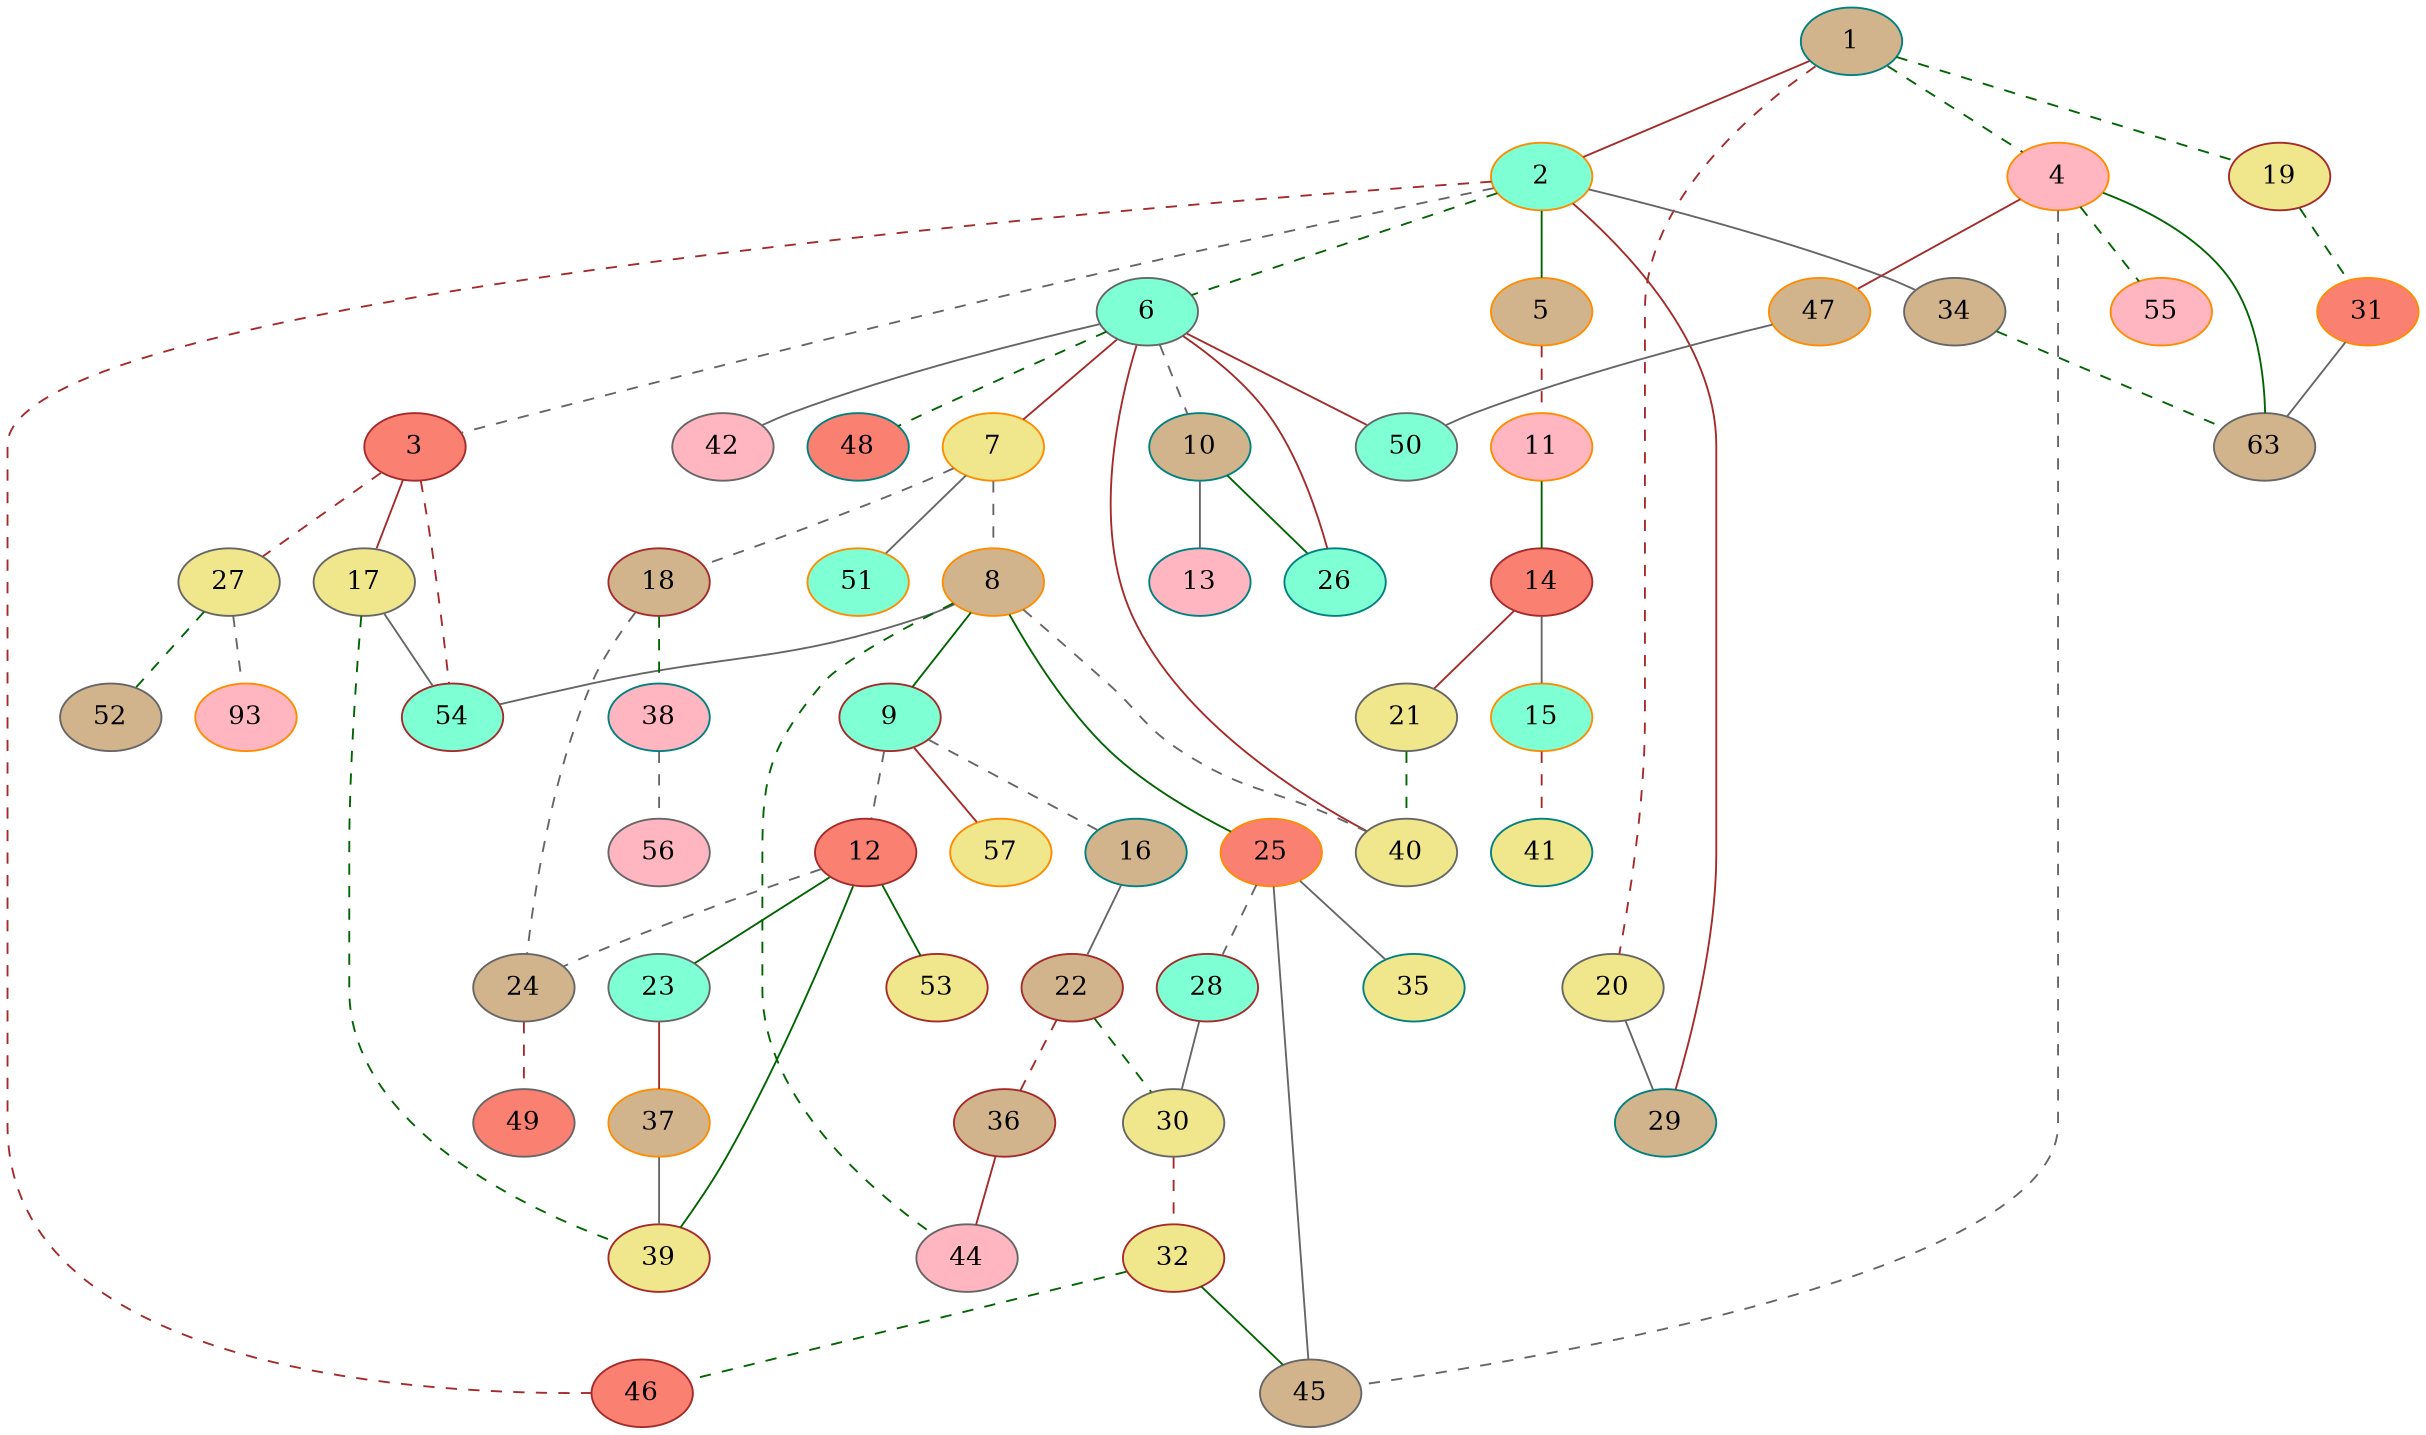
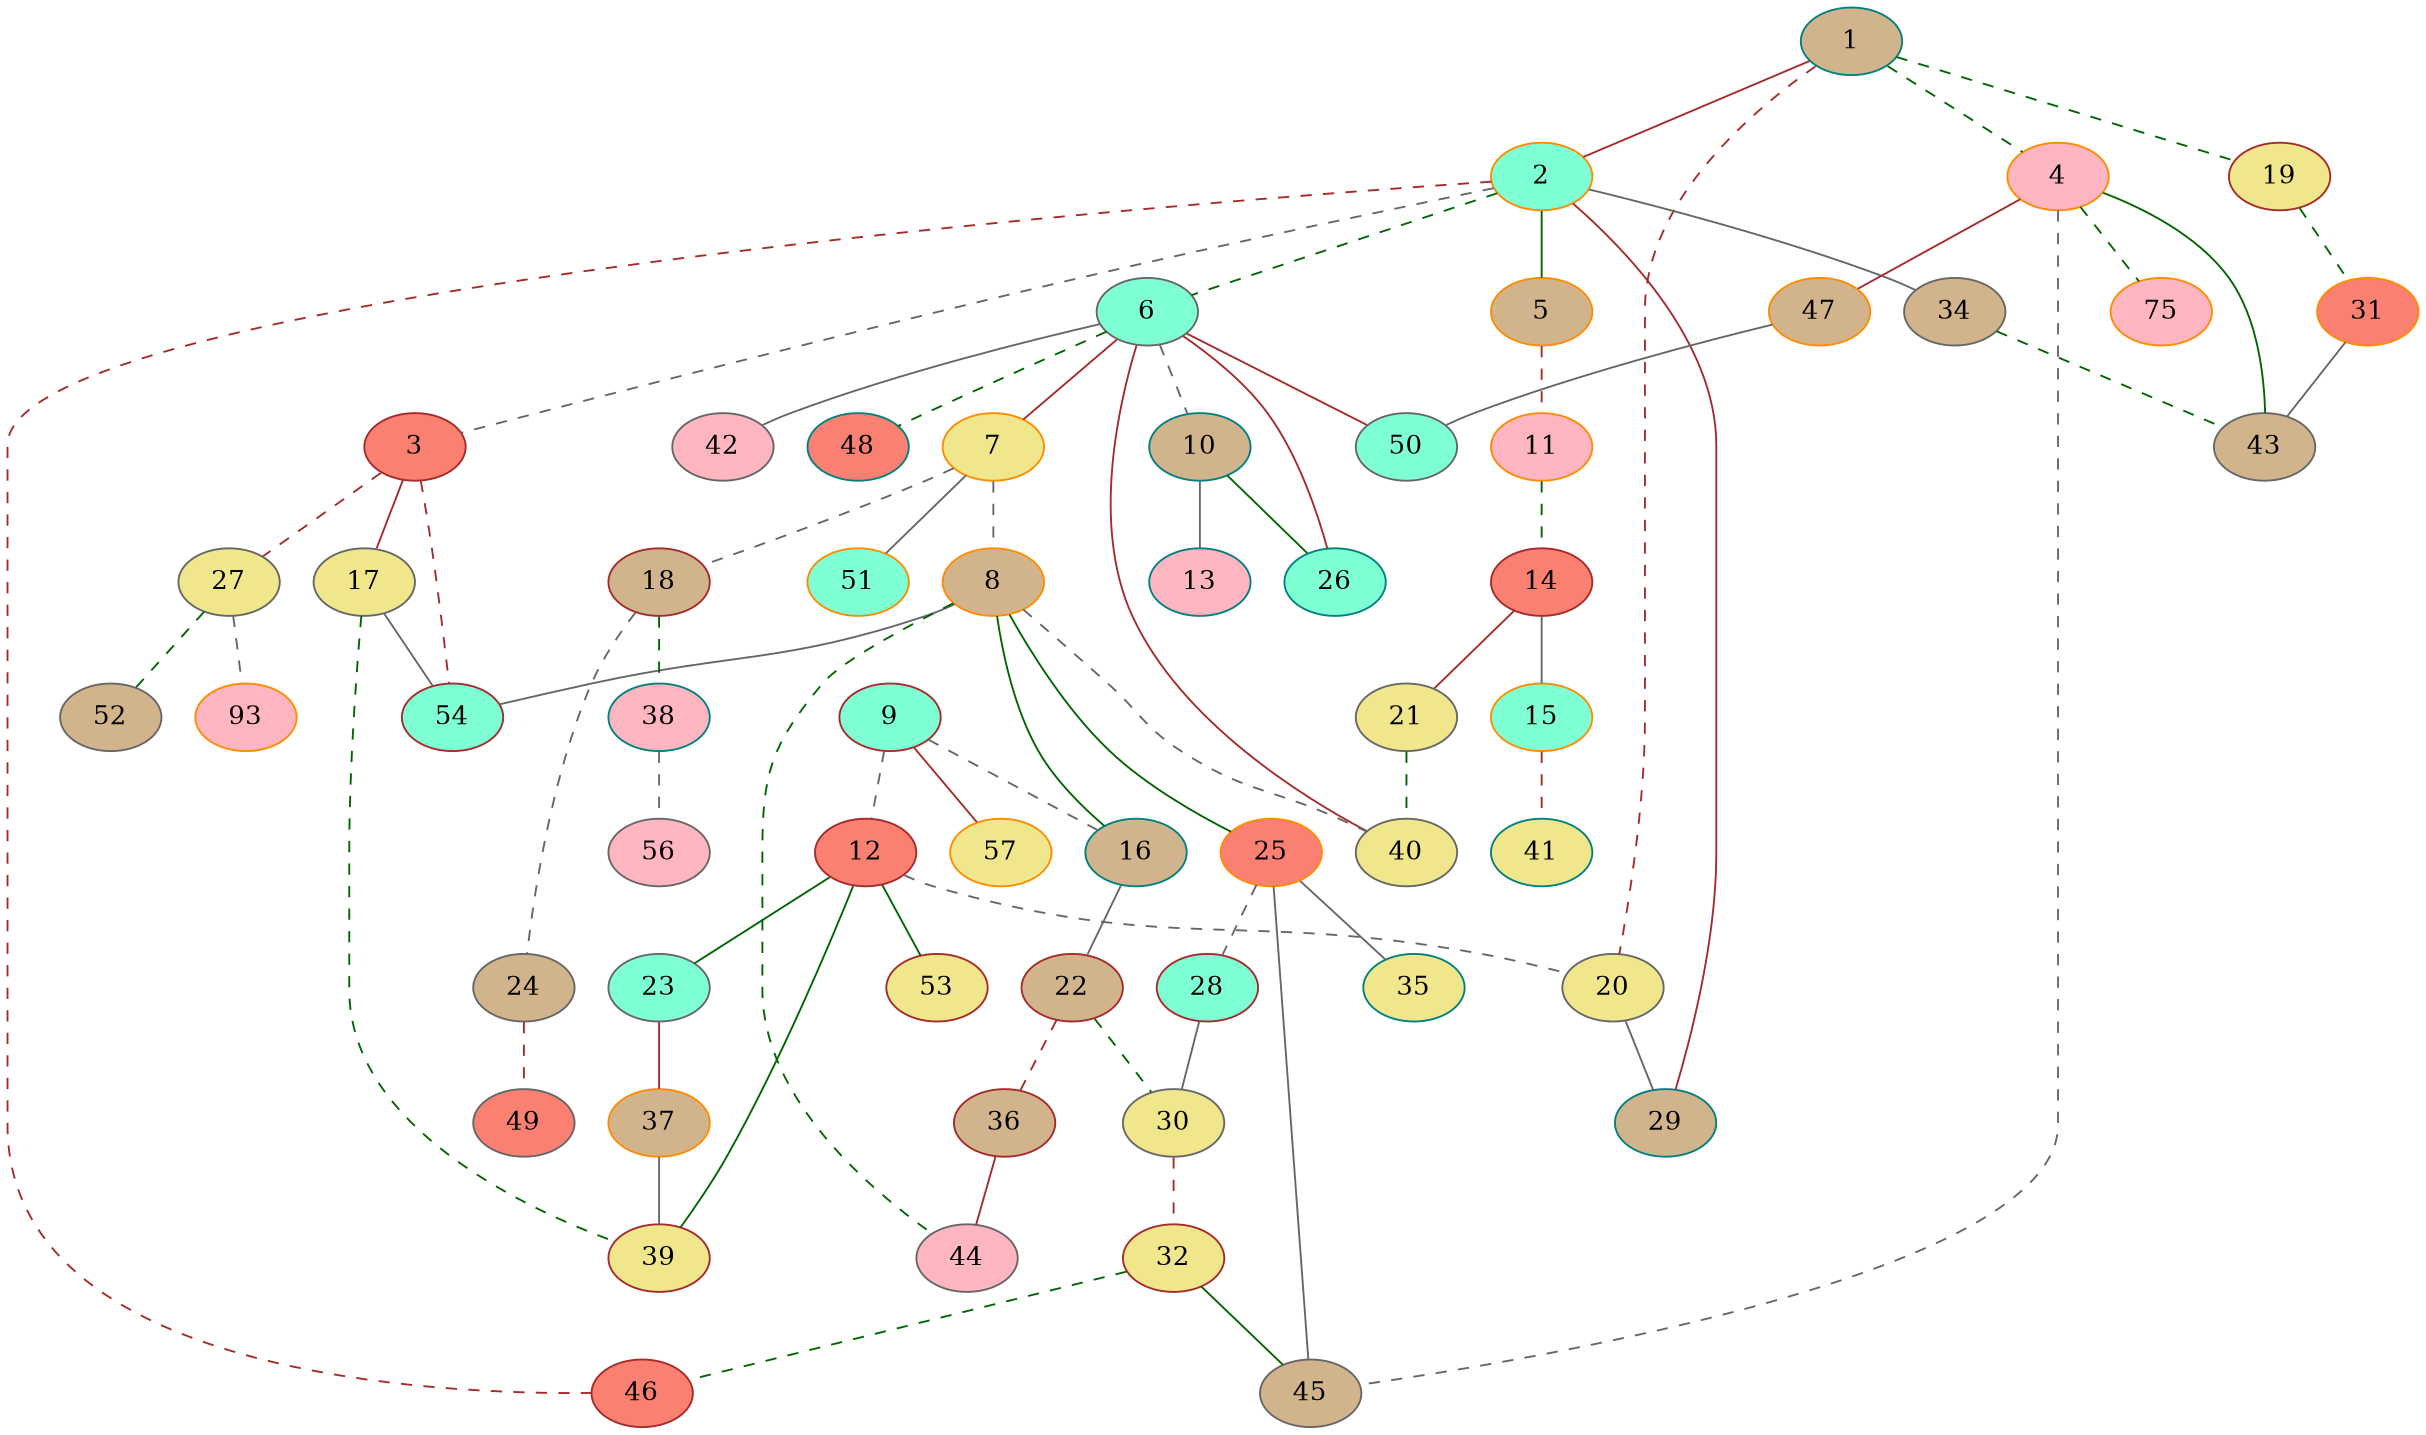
node "55": label "55" -> "75"
node "63": label "63" -> "43"
edge "11" -- "14": style solid -> dashed
edge "8" -- "9": now "8" -- "16"
edge "12" -- "24": now "12" -- "20"
